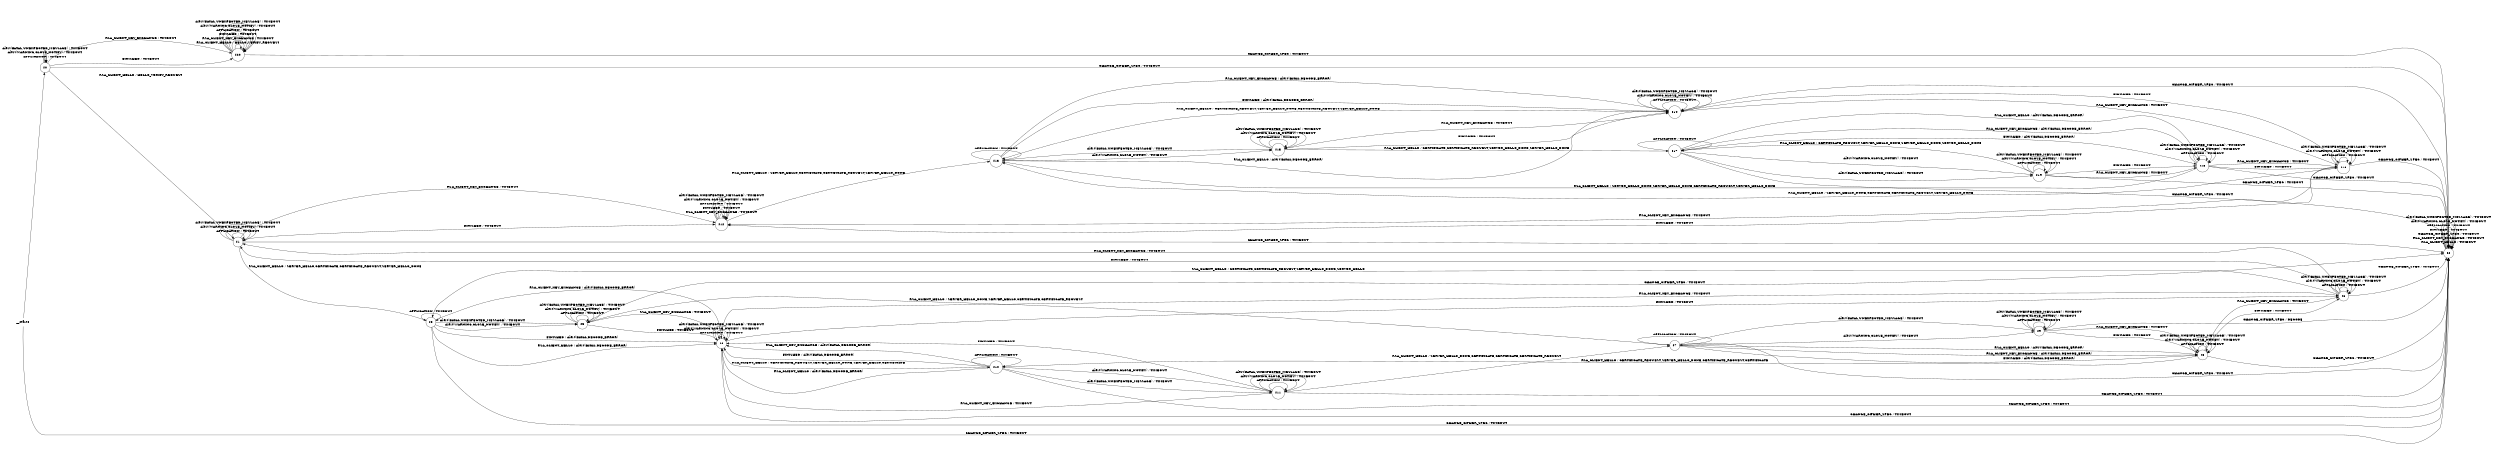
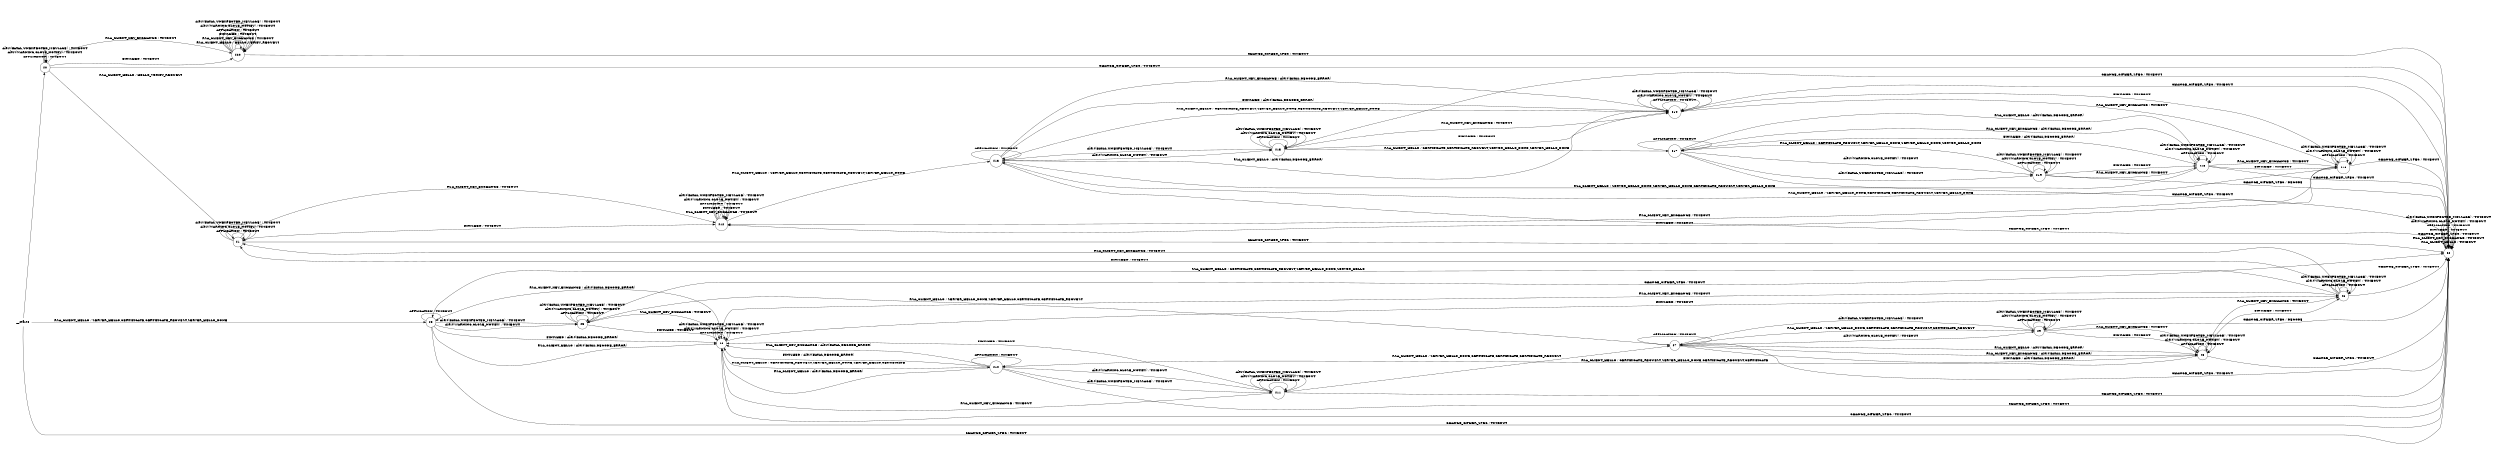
edge "s15" -> "s2": added, label "CHANGE_CIPHER_SPEC / TIMEOUT"
edge "s19" -> "s2": label "CHANGE_CIPHER_SPEC / TIMEOUT" -> "CHANGE_CIPHER_SPEC / DECODE"
edge "s13" -> "s2": added, label "CHANGE_CIPHER_SPEC / TIMEOUT"
edge "s1" -> "s3": now "__start0" -> "s3"
edge "s9" -> "s7": added, label "RSA_CLIENT_HELLO / SERVER_HELLO_DONE,CERTIFICATE,CERTIFICATE_REQUEST,CERTIFICATE_REQUEST"
